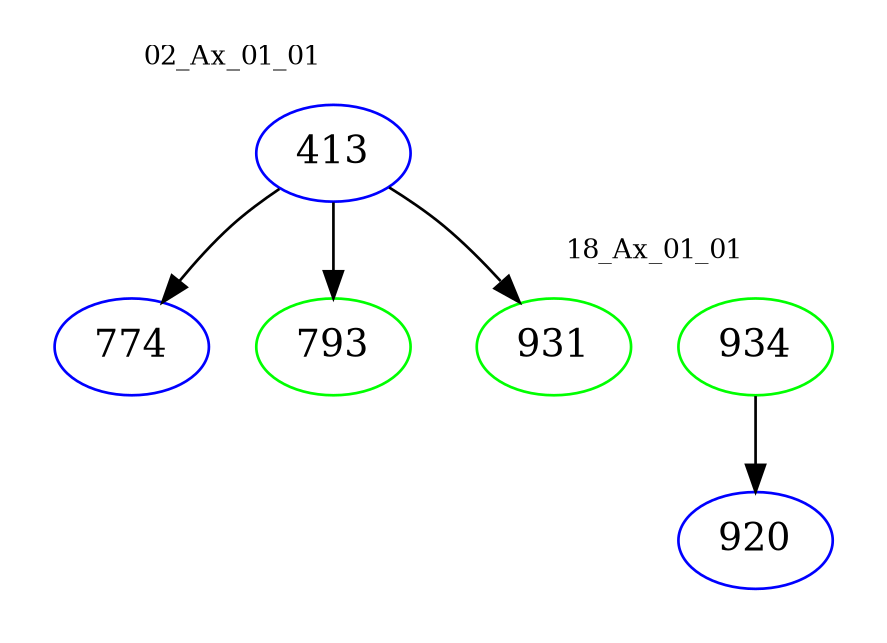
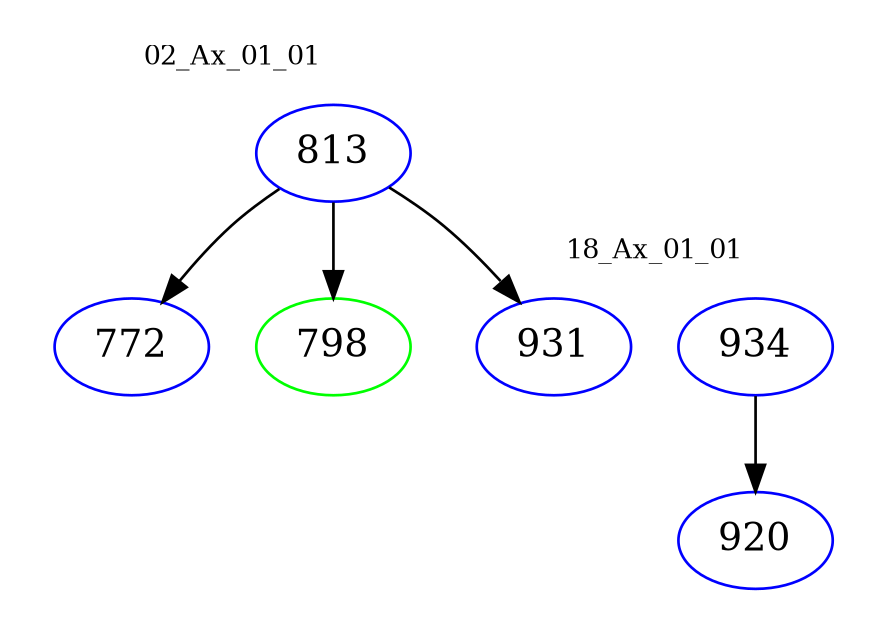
node "413": label "413" -> "813"
node "774": label "774" -> "772"
node "793": label "793" -> "798"
node "931": color green -> blue
node "934": color green -> blue
